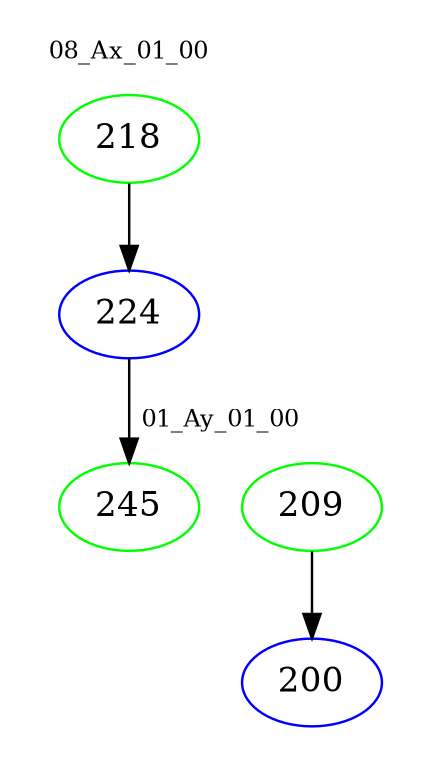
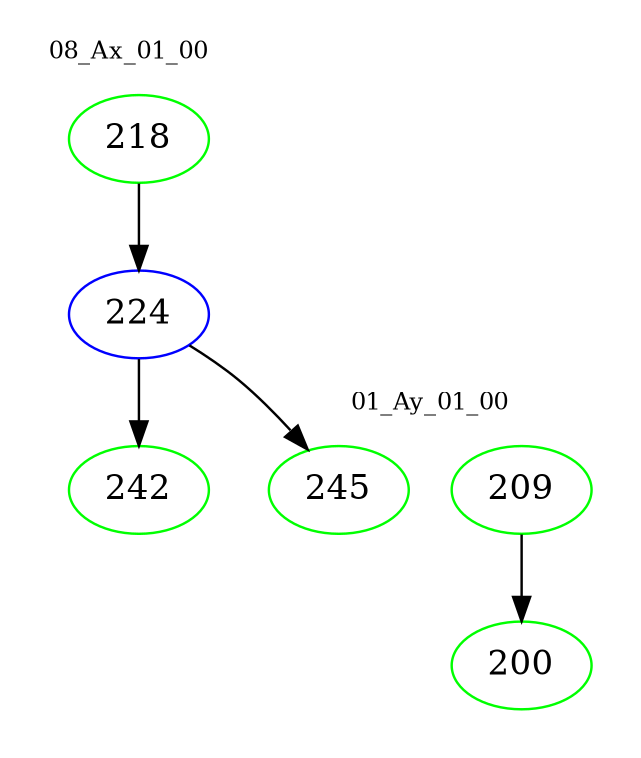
node "242": added
node "200": color blue -> green
